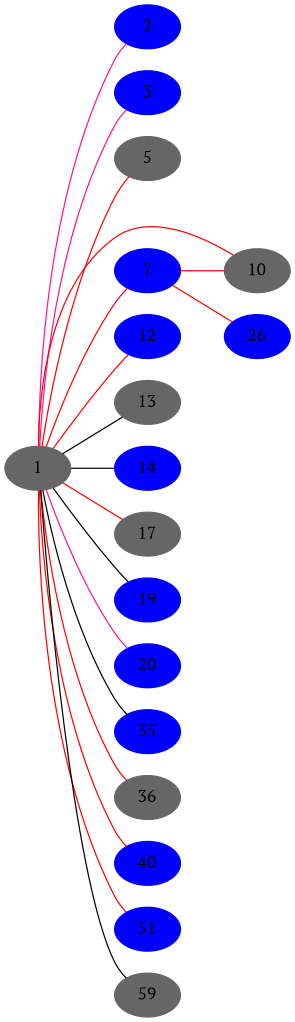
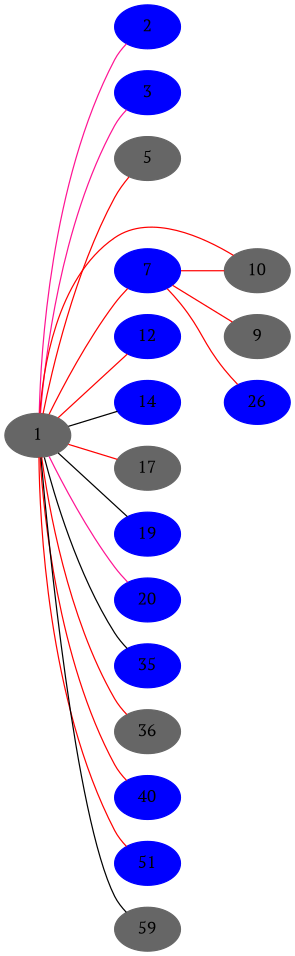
node "9": added
node "13": removed
